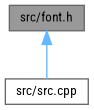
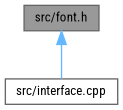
node "src/src.cpp": label "src/src.cpp" -> "src/interface.cpp"
